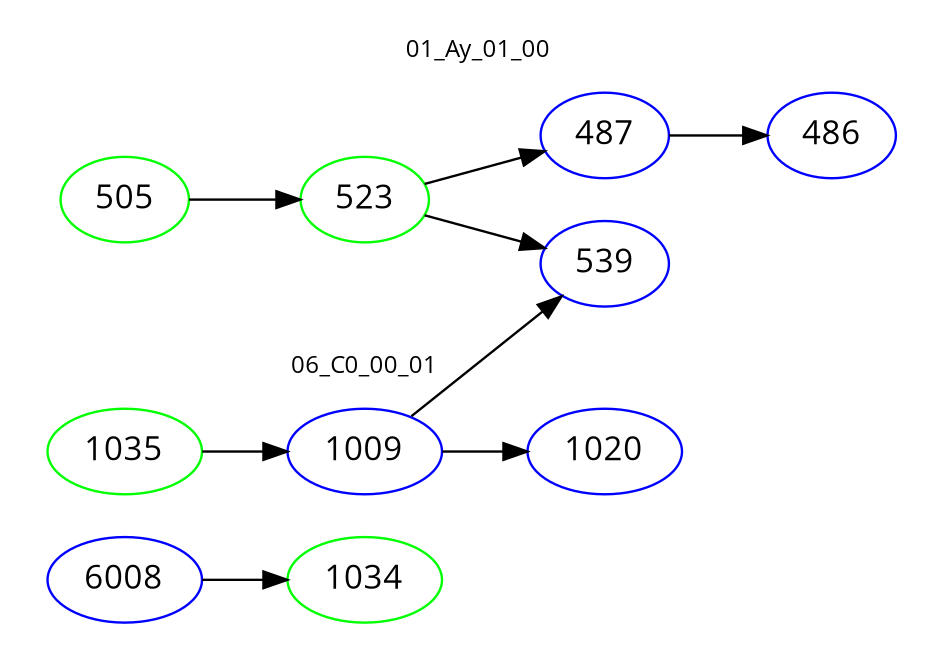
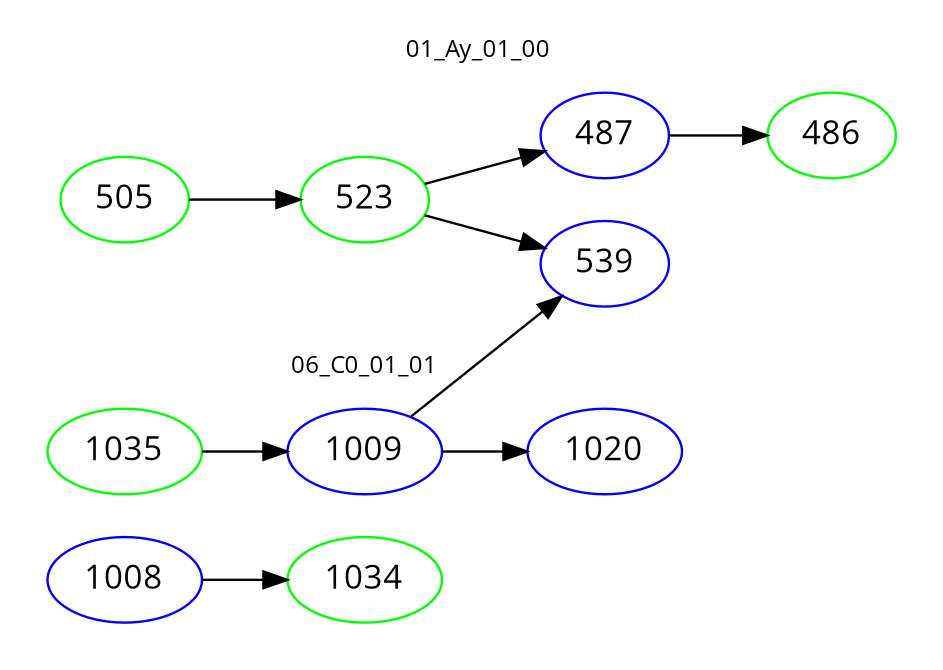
node "486": color blue -> green
cluster "06_C0_00_01": label "06_C0_00_01" -> "06_C0_01_01"
node "6008": label "6008" -> "1008"
